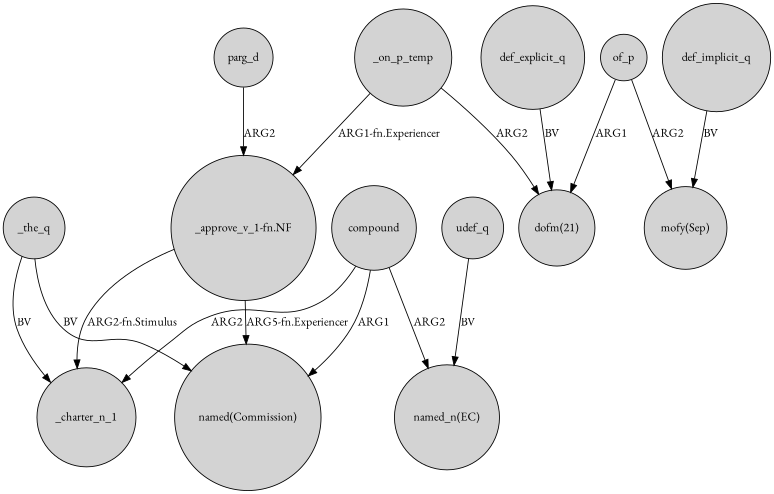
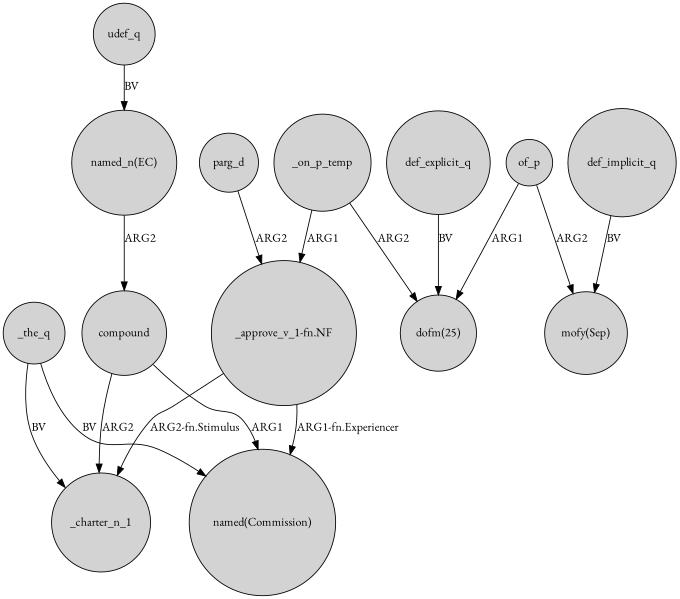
edge "_on_p_temp" -> "_approve_v_1-fn.NF": label "ARG1-fn.Experiencer" -> "ARG1"
node "dofm(21)": label "dofm(21)" -> "dofm(25)"
edge "compound" -> "named_n(EC)": reversed
edge "_approve_v_1-fn.NF" -> "named(Commission)": label "ARG5-fn.Experiencer" -> "ARG1-fn.Experiencer"
